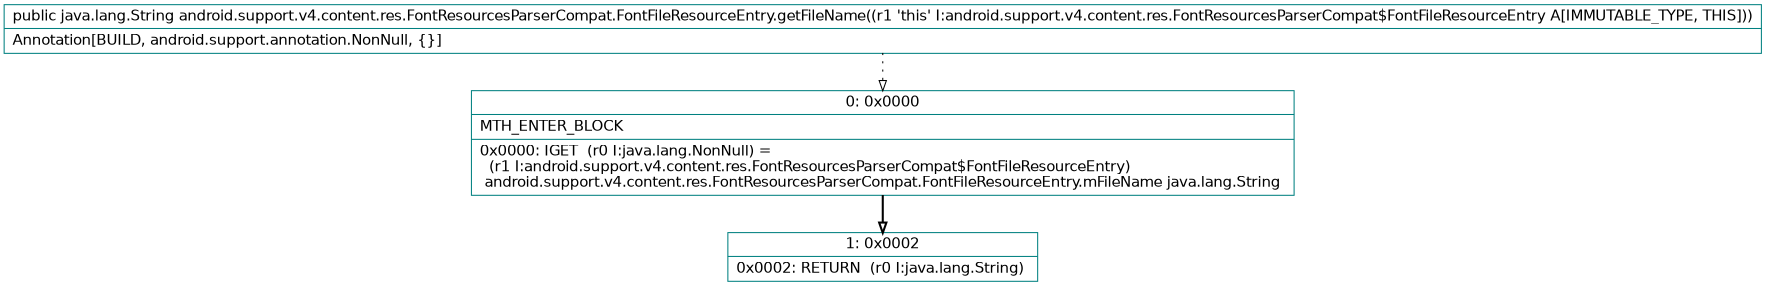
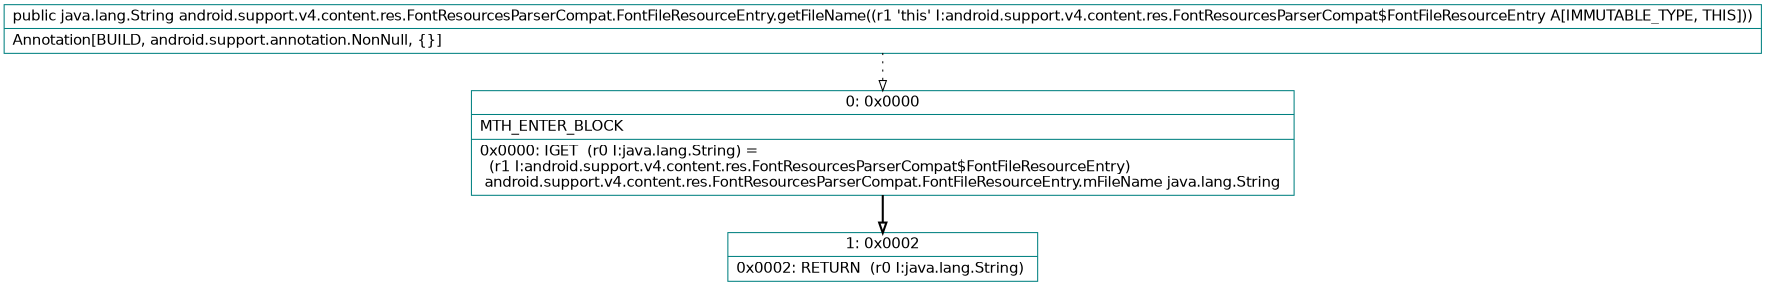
node "0: 0x0000": text "0x0000: IGET  (r0 I:java.lang.NonNull) =" -> "0x0000: IGET  (r0 I:java.lang.String) ="
